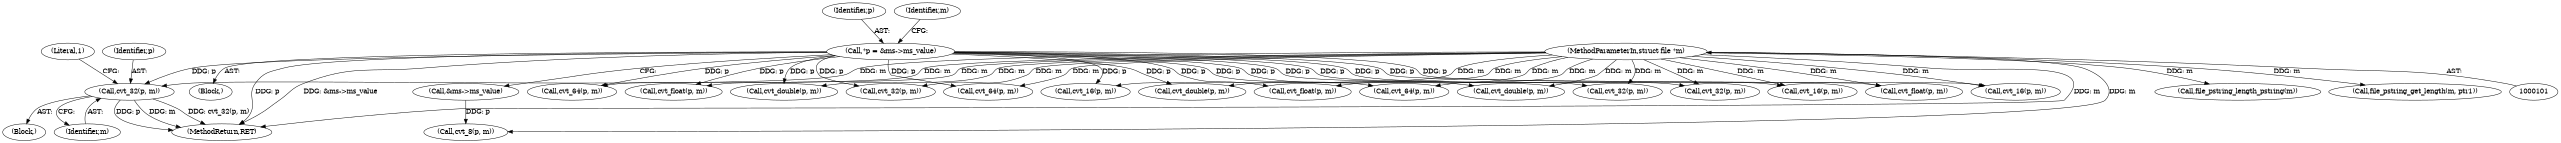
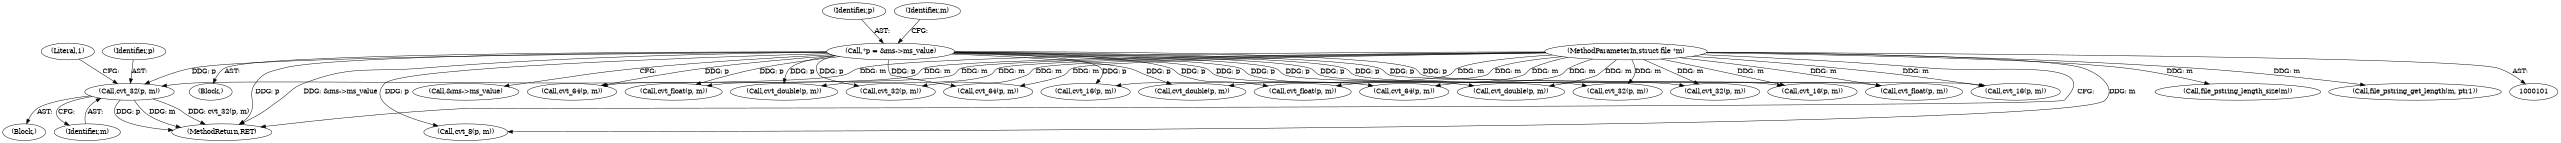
edge "1000101" -> "(MethodParameterIn,struct file *m)": reversed
edge "(MethodParameterIn,struct file *m)" -> "(MethodReturn,RET)": label "DDG: m" -> "CFG: "
node "(Call,file_pstring_length_pstring(m))": label "(Call,file_pstring_length_pstring(m))" -> "(Call,file_pstring_length_size(m))"
edge "(Call,&ms->ms_value)" -> "(Call,cvt_8(p, m))": now "(Call,*p = &ms->ms_value)" -> "(Call,cvt_8(p, m))"
